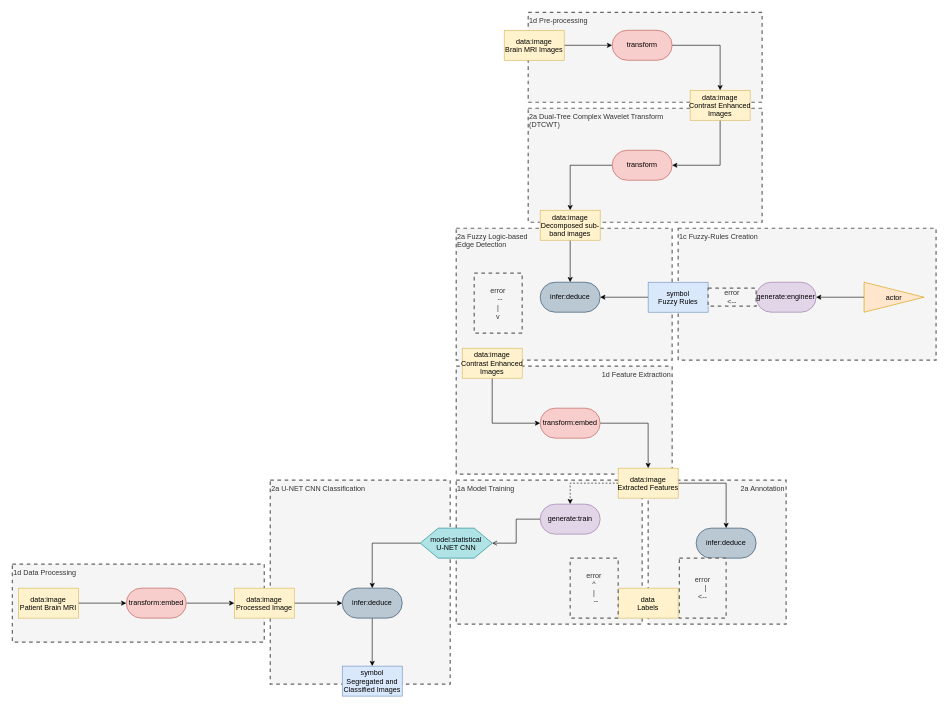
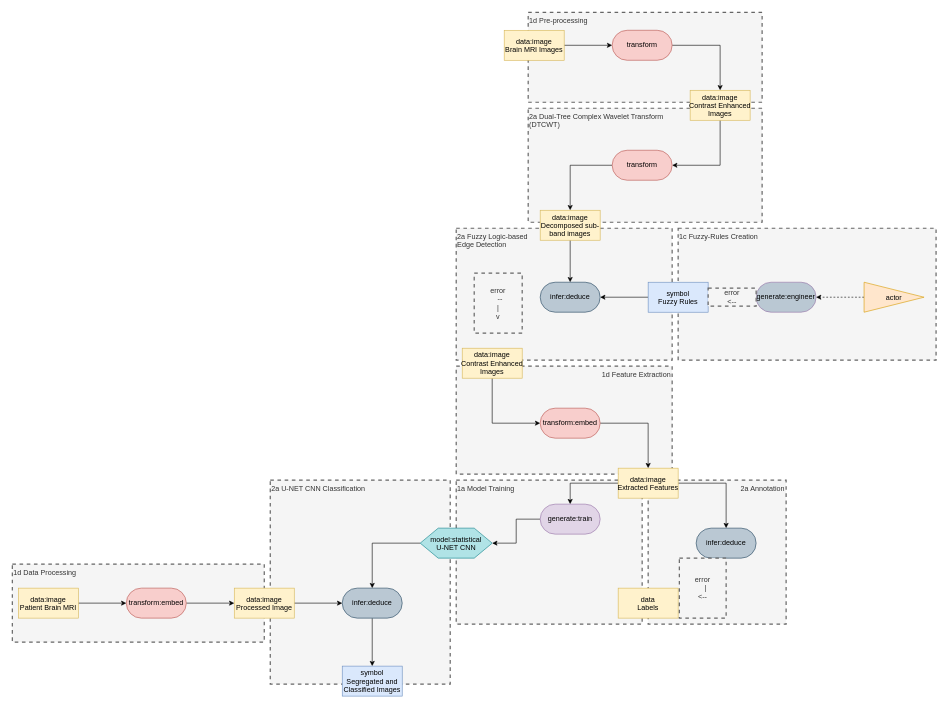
node "generate:engineer": fillcolor #e1d5e7 -> #bac8d3
edge "actor" -> "generate:engineer": style solid -> dashed
edge "data:image Extracted Features" -> "generate:train": style dashed -> solid
edge "generate:train" -> "model:statistical U-NET CNN": arrowhead open -> classic
node "error ^ | --": removed
